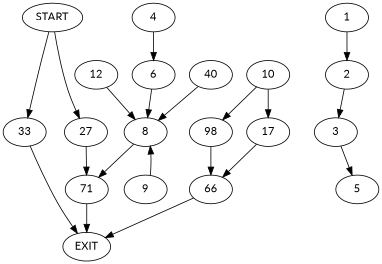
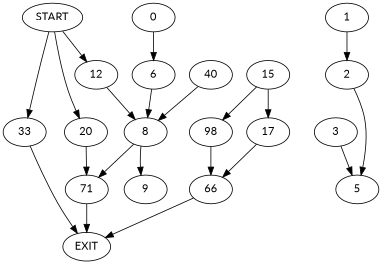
node "4": label "4" -> "0"
edge "START" -> "12": added
node "10": label "10" -> "15"
edge "2" -> "3": now "2" -> "5"
node "27": label "27" -> "20"
edge "9" -> "8": reversed
